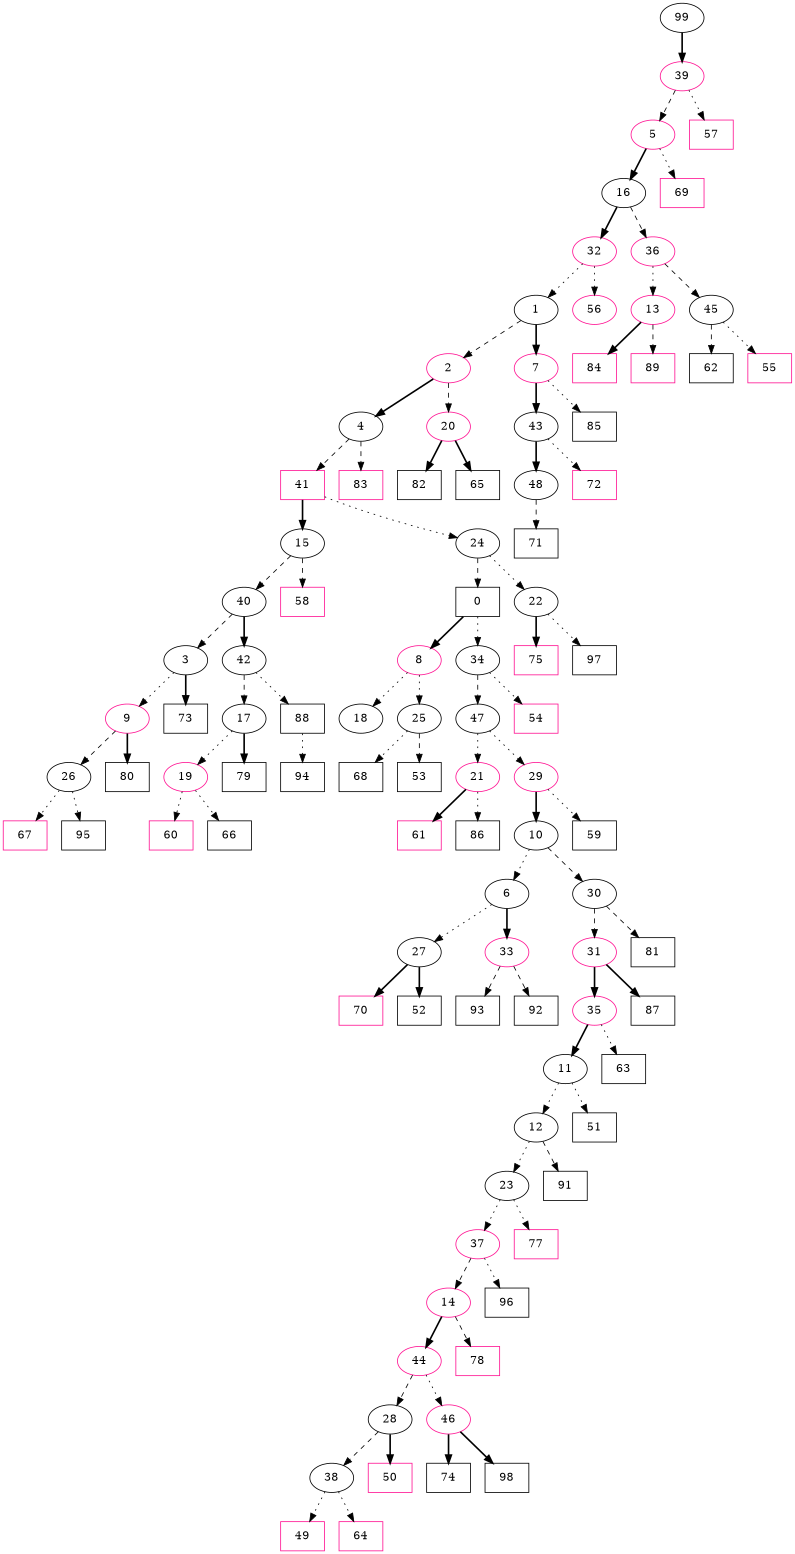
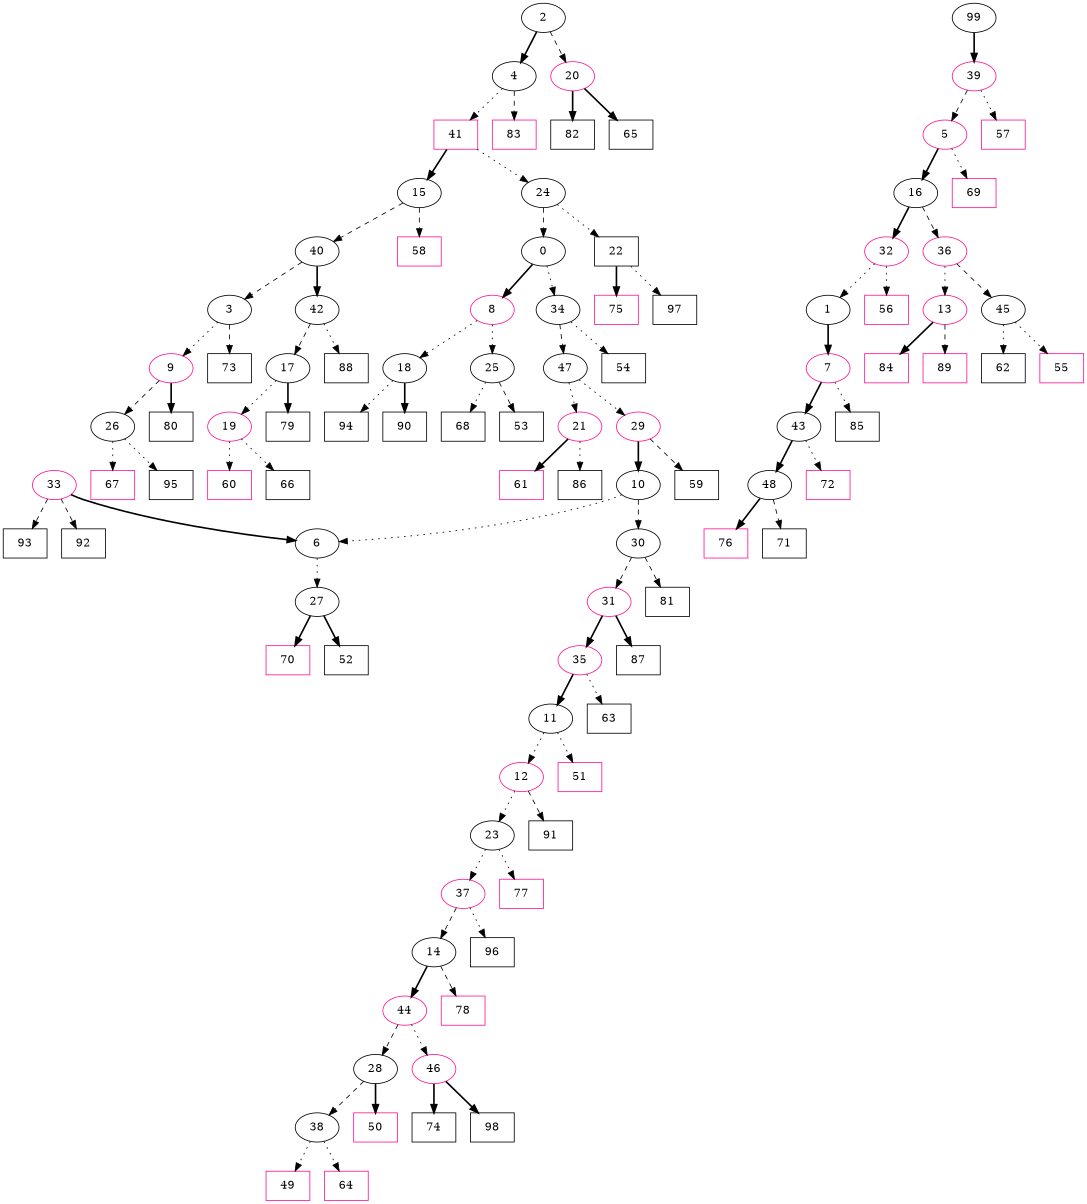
node "56": shape ellipse -> box
edge "45" -> "62": style dashed -> dotted
edge "1" -> "2": removed
node "2": color deeppink -> black
node "90": added
edge "4" -> "41": style dashed -> dotted
node "76": added
node "0": shape box -> ellipse
node "22": shape ellipse -> box
edge "3" -> "73": style bold -> dashed
node "54": color deeppink -> black
edge "88" -> "94": now "18" -> "94"
edge "29" -> "59": style dotted -> dashed
edge "6" -> "33": reversed
node "12": color black -> deeppink
node "51": color black -> deeppink
node "14": color deeppink -> black
